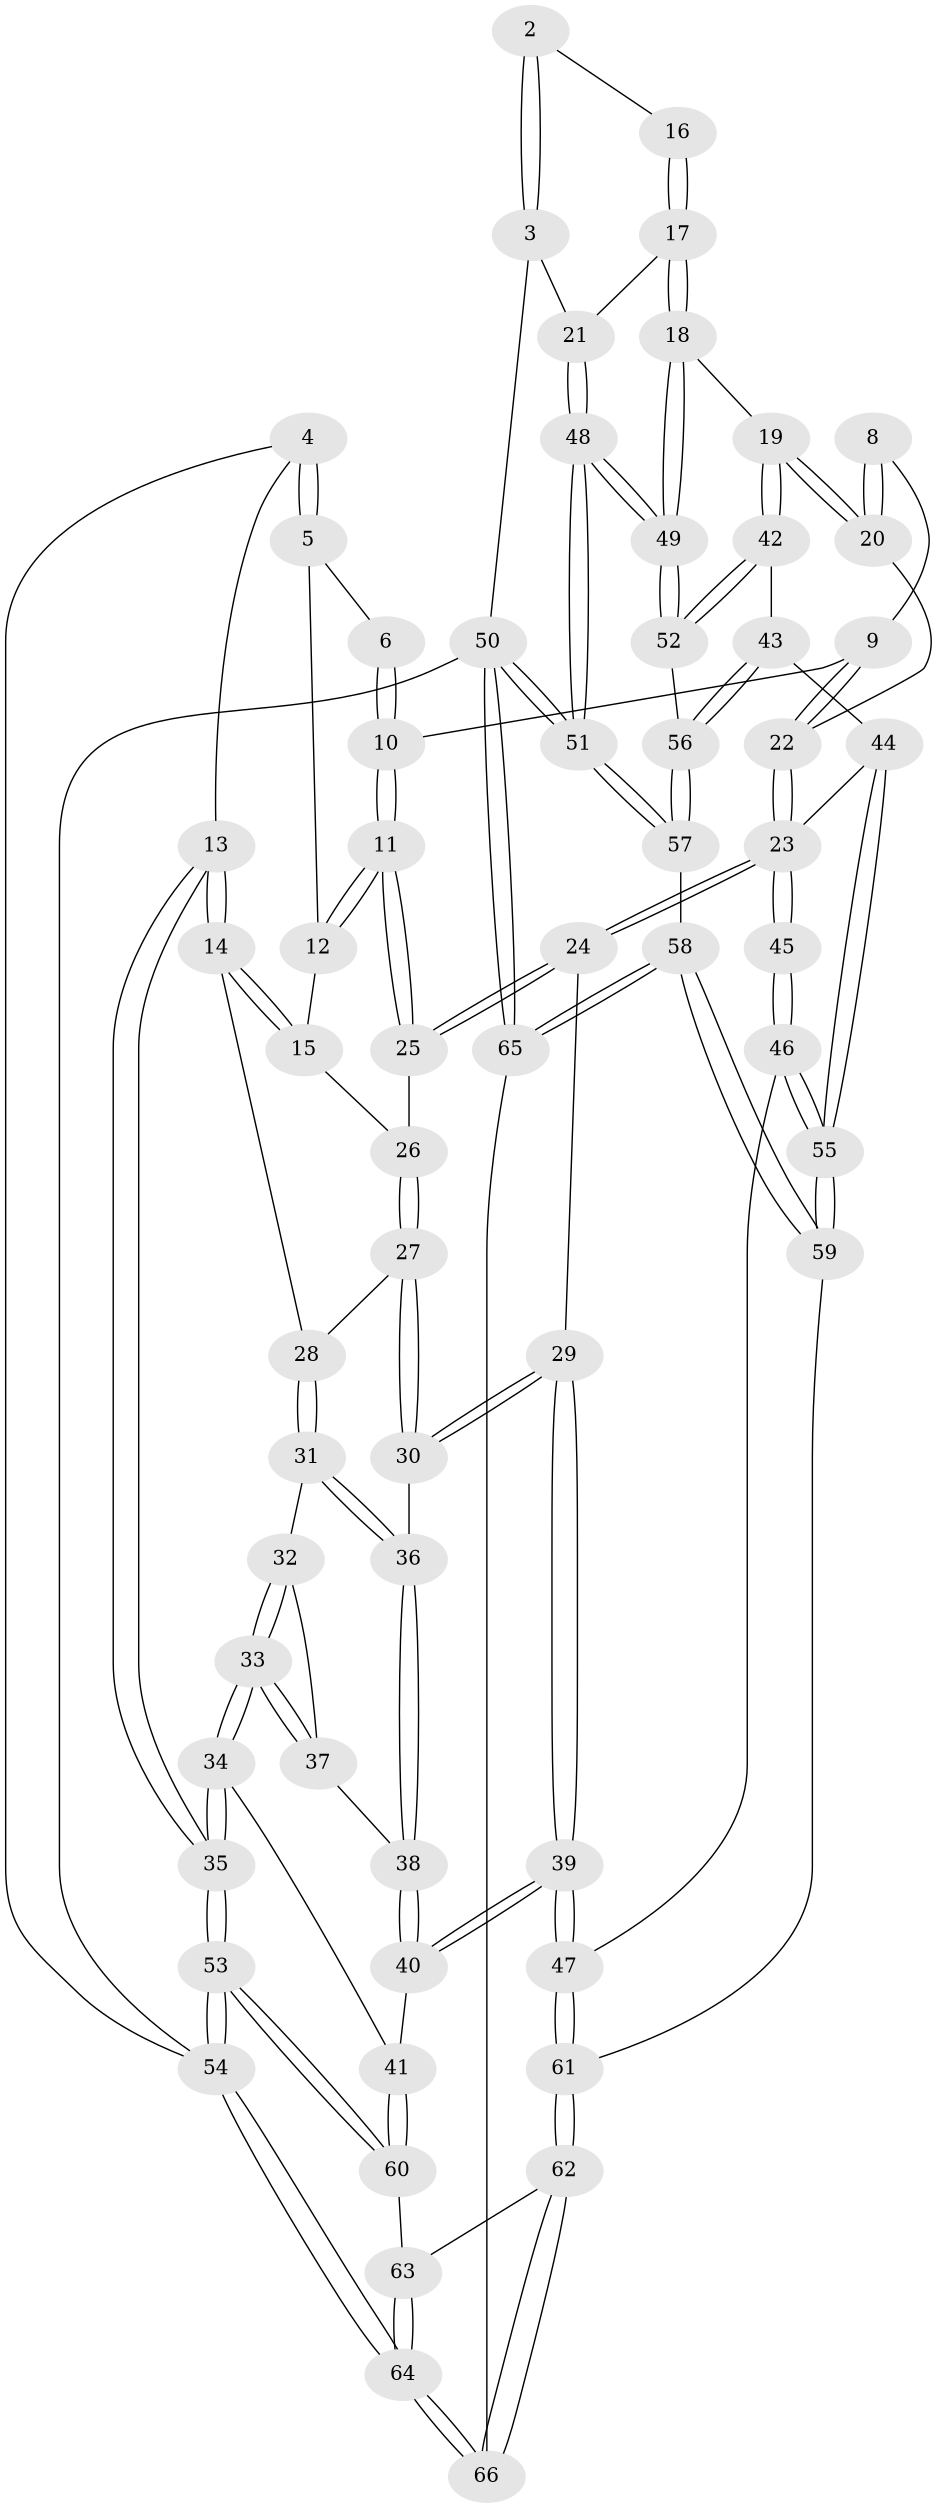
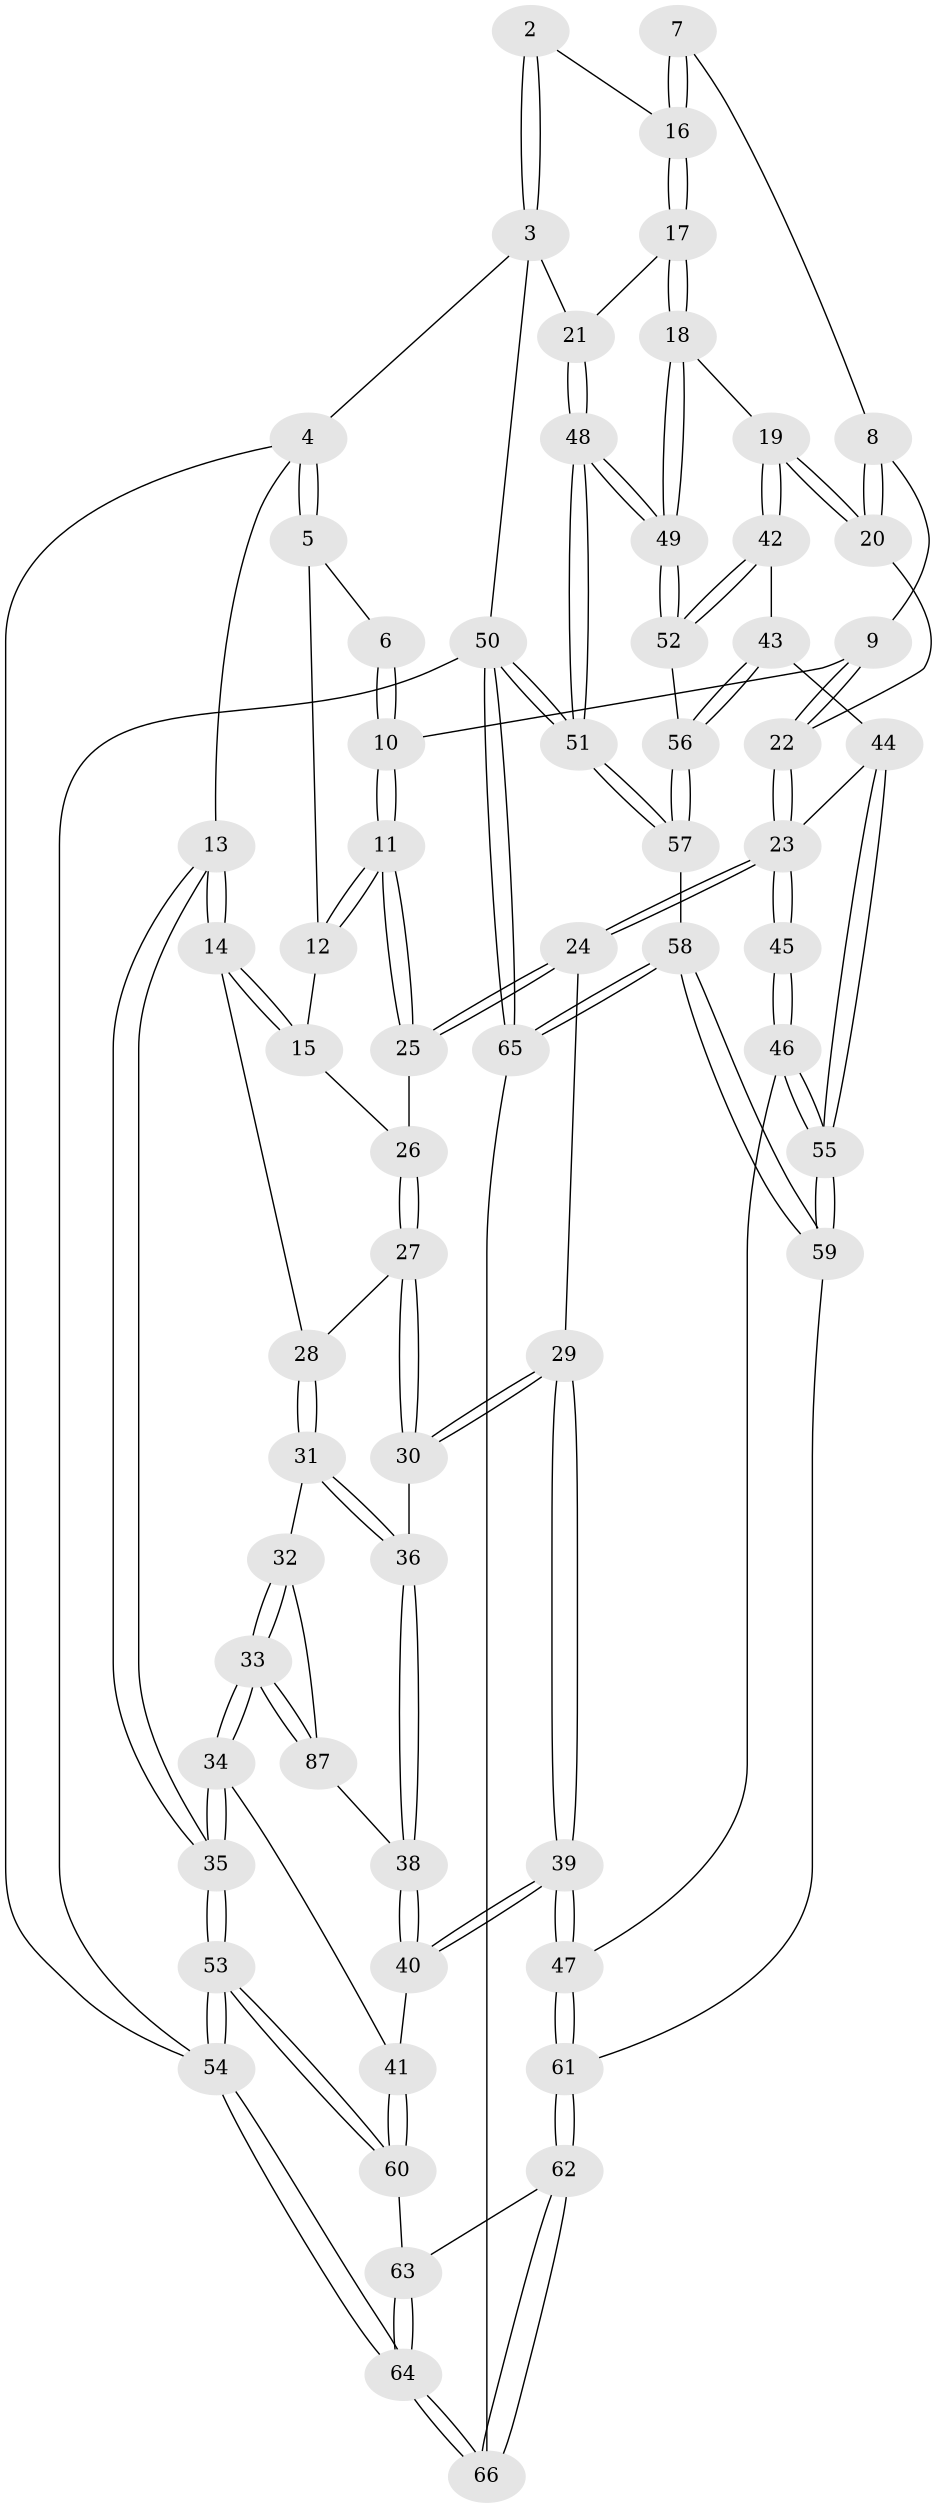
node "7": added
edge "3" -- "4": added
node "37": label "37" -> "87"
